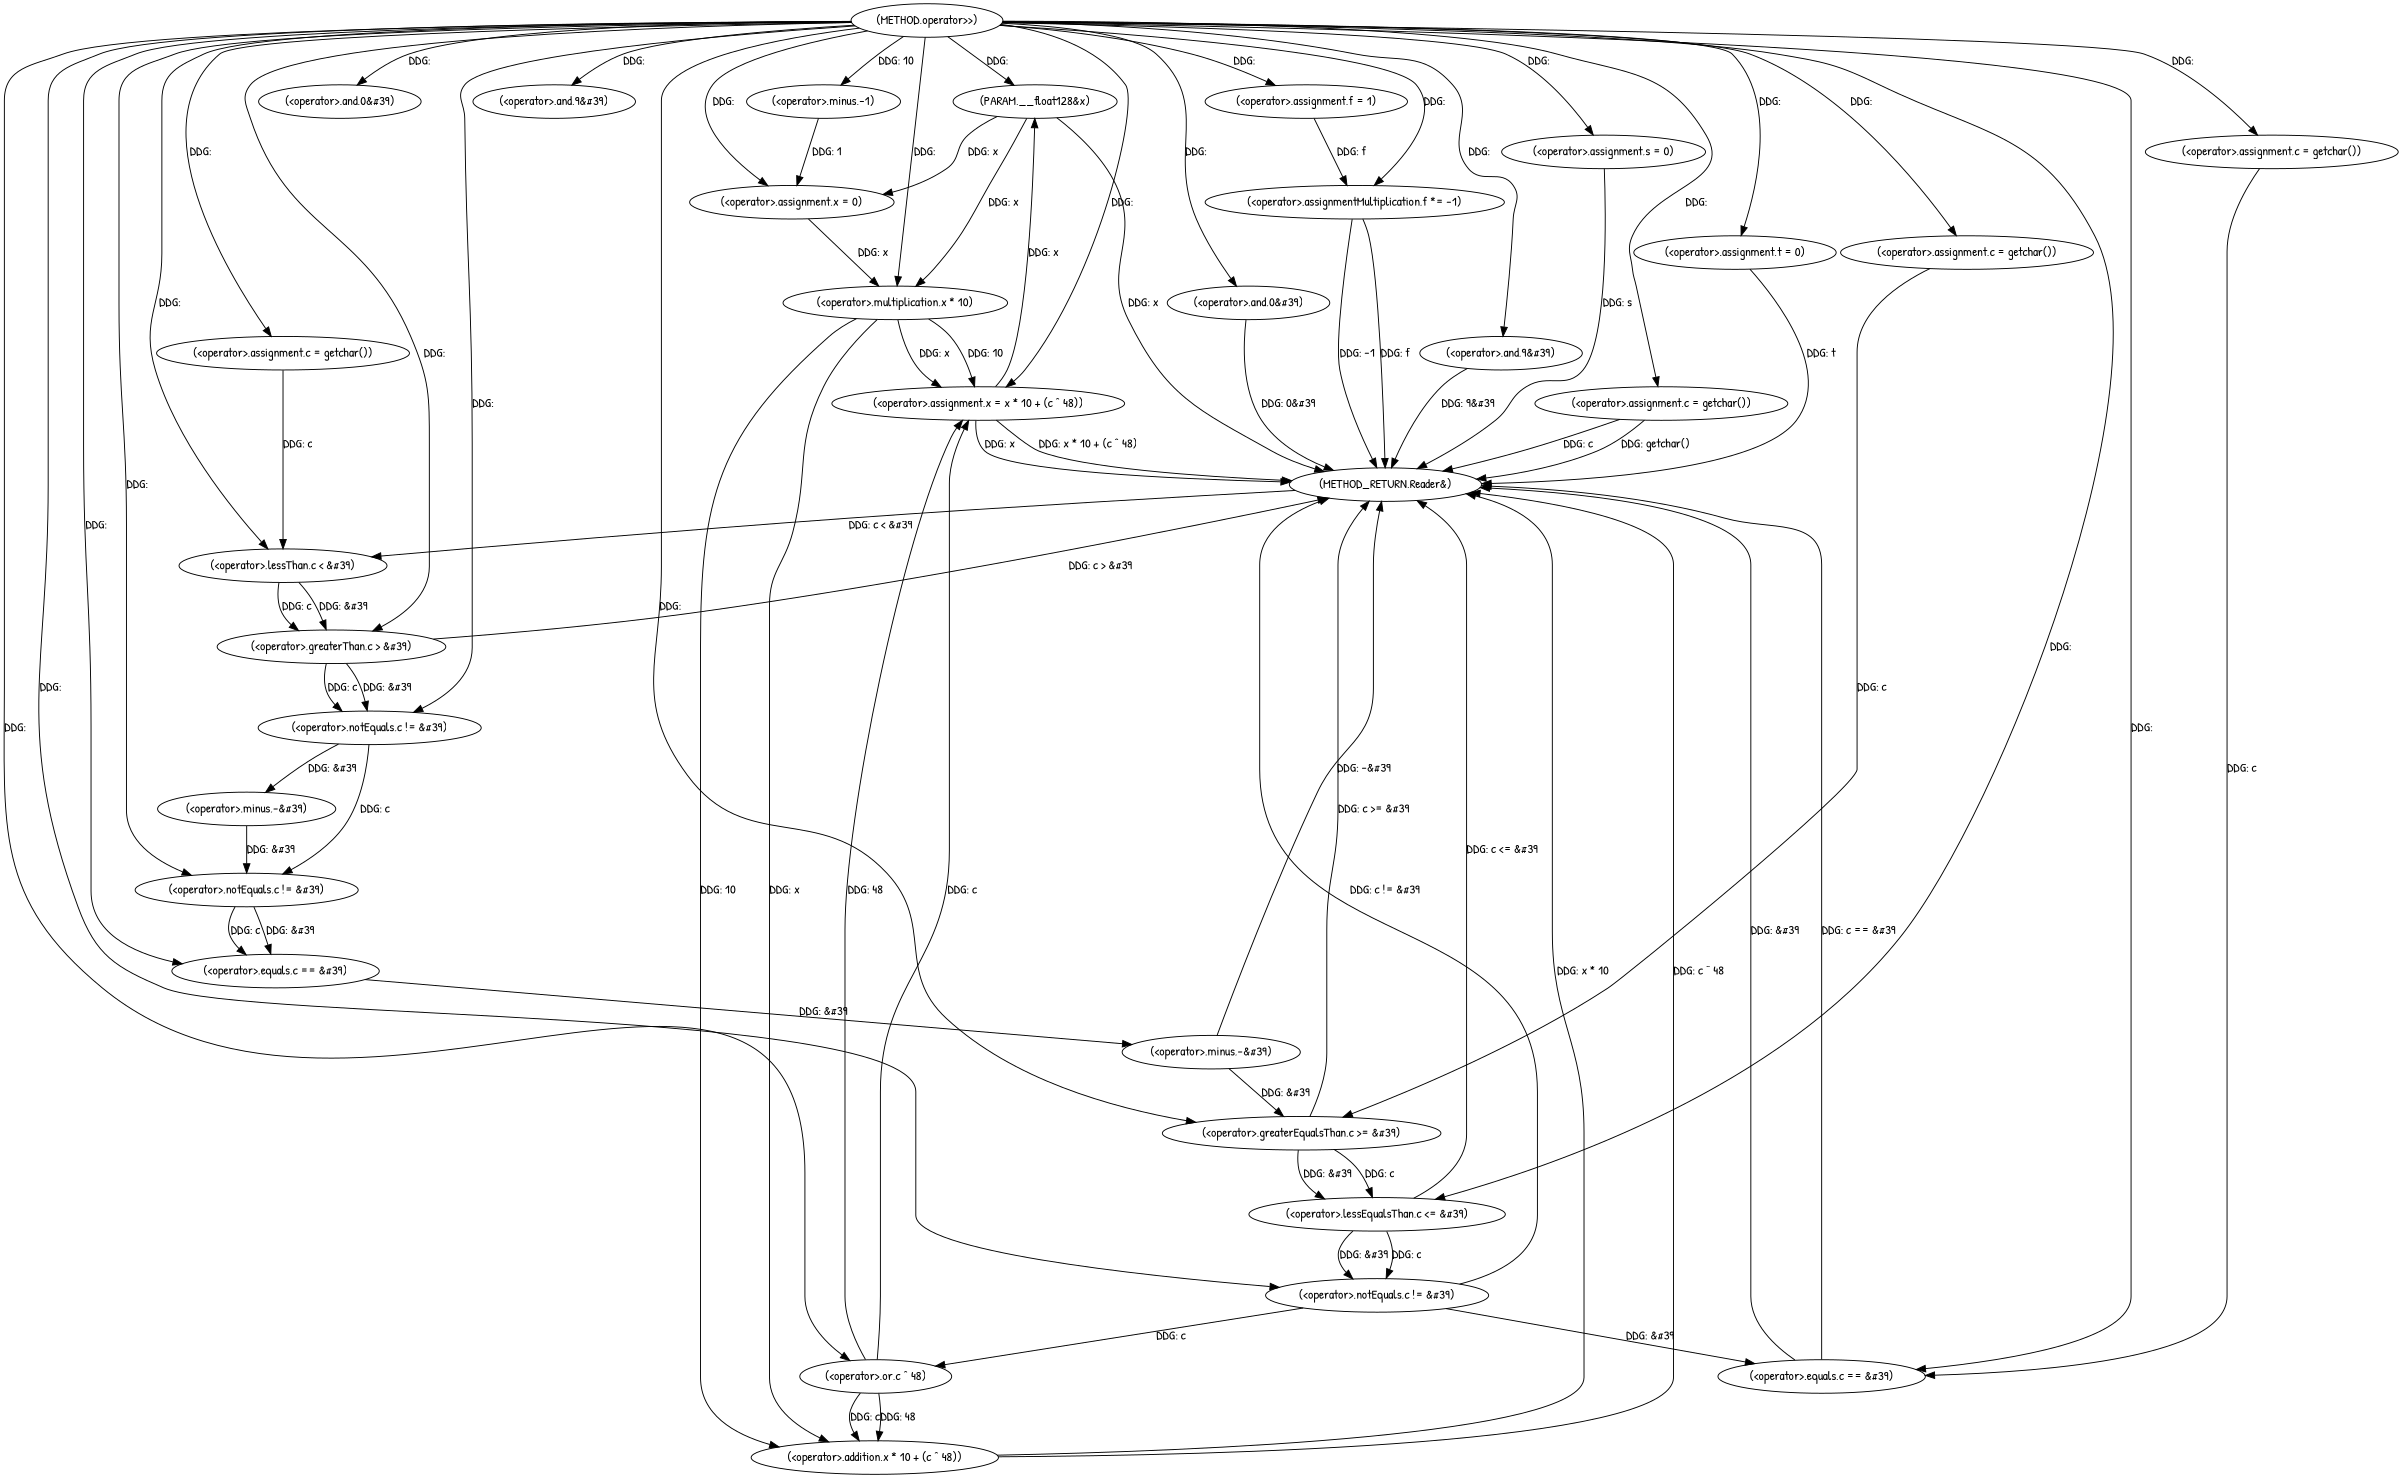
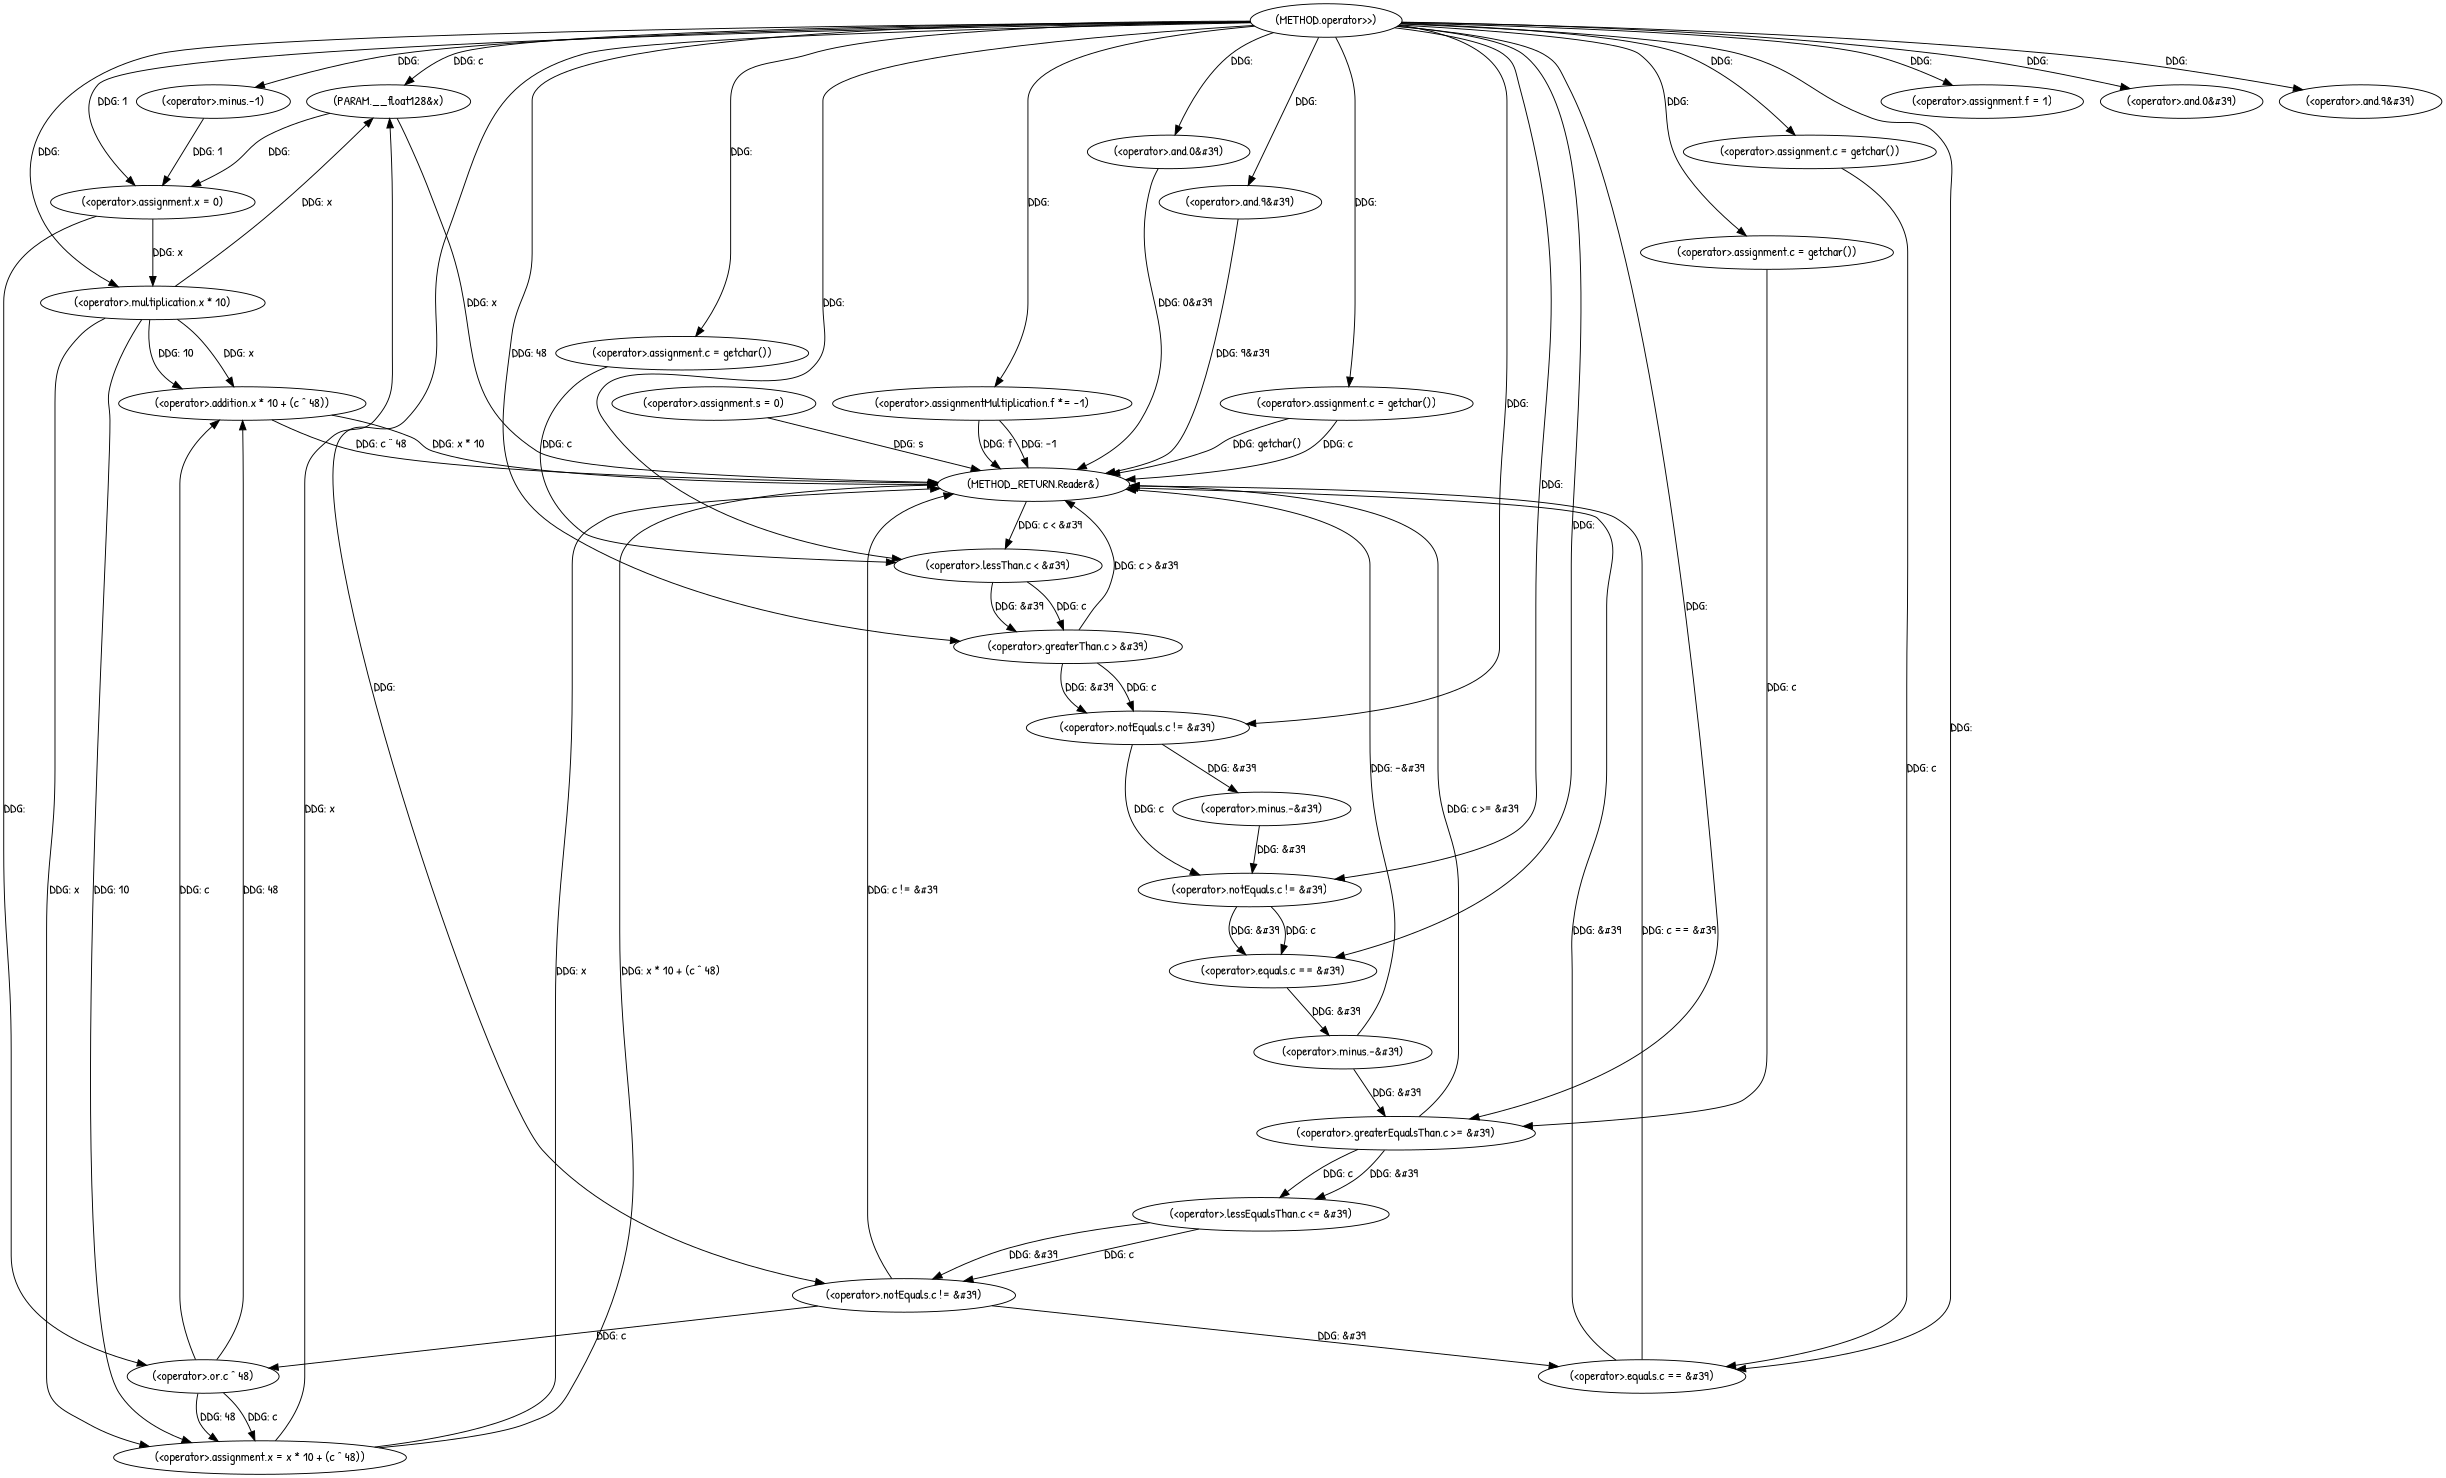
edge "(METHOD,operator>>)" -> "(<operator>.assignment,s = 0)": removed, label "DDG:"
edge "(METHOD,operator>>)" -> "(<operator>.minus,-1)": label "DDG: 10" -> "DDG: "
edge "(METHOD,operator>>)" -> "(PARAM,__float128&x)": label "DDG: " -> "DDG: c"
edge "(METHOD,operator>>)" -> "(<operator>.assignment,x = 0)": label "DDG: " -> "DDG: 1"
edge "(<operator>.assignment,f = 1)" -> "(<operator>.assignmentMultiplication,f *= -1)": removed, label "DDG: f"
edge "(PARAM,__float128&x)" -> "(<operator>.assignment,x = 0)": label "DDG: x" -> "DDG: "
edge "(METHOD,operator>>)" -> "(<operator>.assignment,x = x * 10 + (c ^ 48))": removed, label "DDG:"
edge "(PARAM,__float128&x)" -> "(<operator>.multiplication,x * 10)": reversed
node "(<operator>.assignment,t = 0)": removed
edge "(METHOD,operator>>)" -> "(<operator>.lessEqualsThan,c <= &#39)": removed, label "DDG:"
edge "(METHOD,operator>>)" -> "(<operator>.greaterThan,c > &#39)": label "DDG: " -> "DDG: 48"
edge "(METHOD,operator>>)" -> "(<operator>.or,c ^ 48)": now "(<operator>.assignment,x = 0)" -> "(<operator>.or,c ^ 48)"
edge "(<operator>.lessEqualsThan,c <= &#39)" -> "(METHOD_RETURN,Reader&)": removed, label "DDG: c <= &#39"
